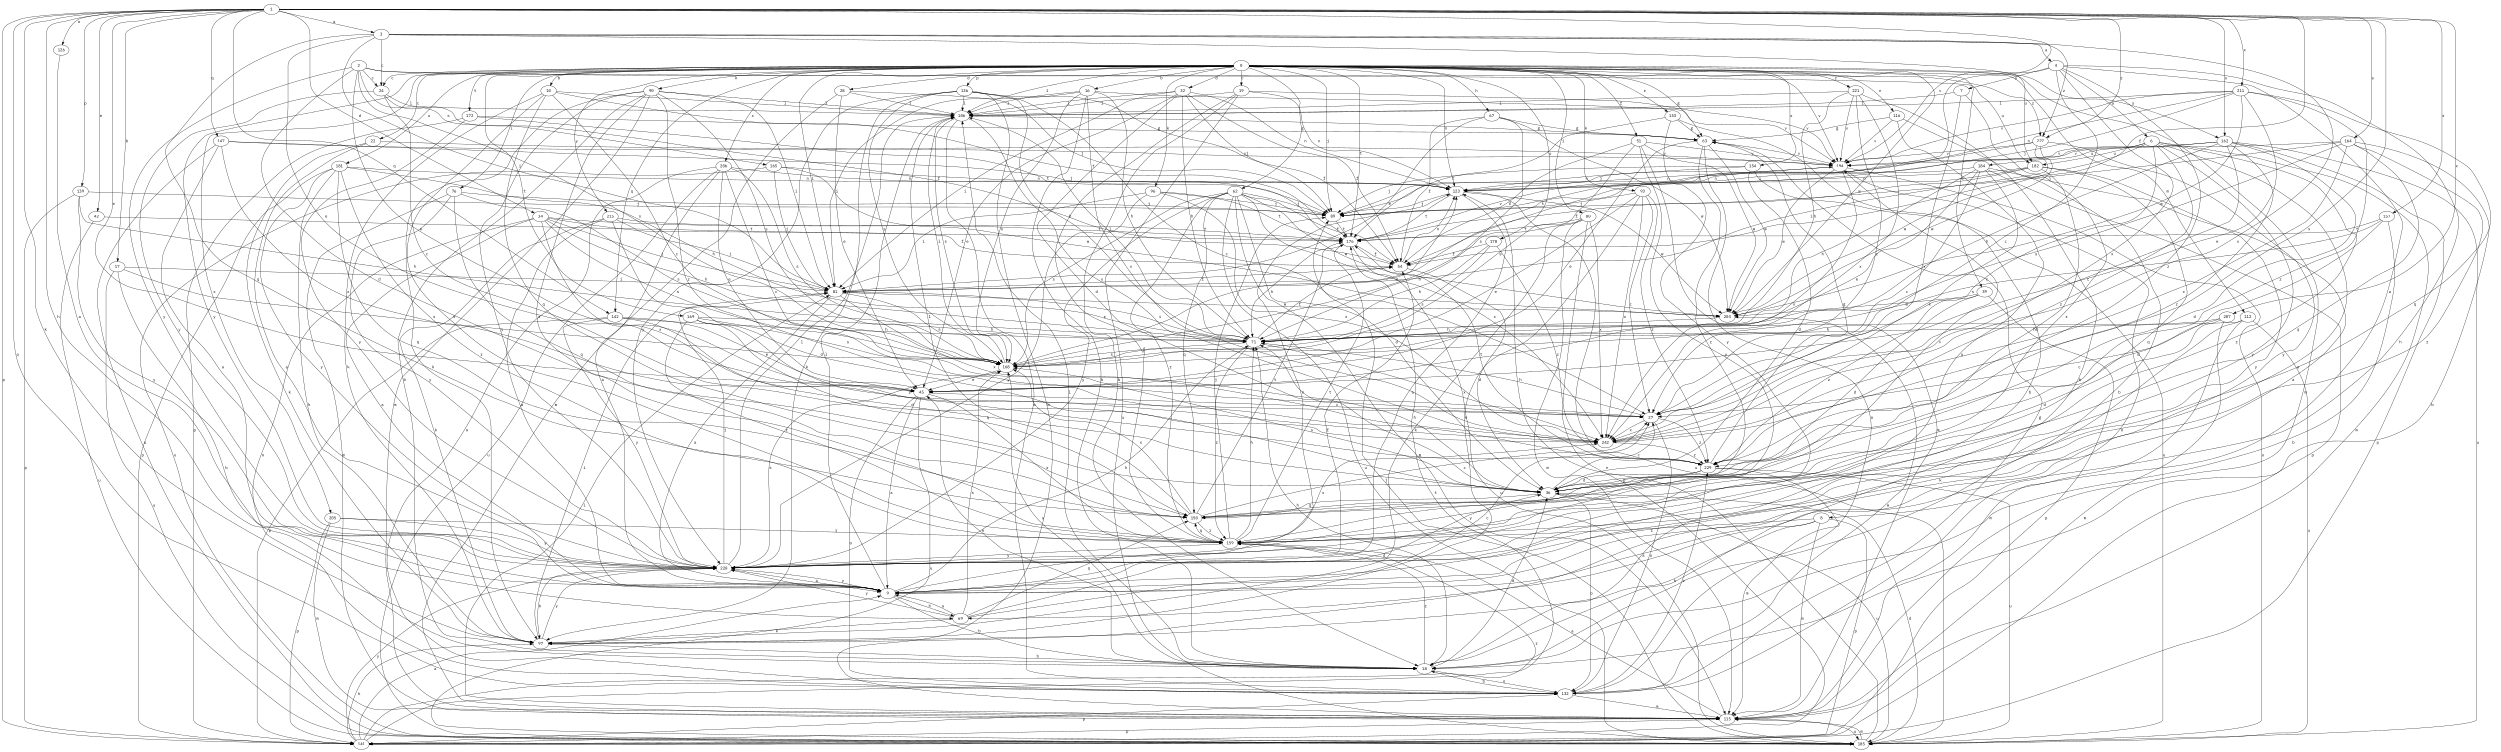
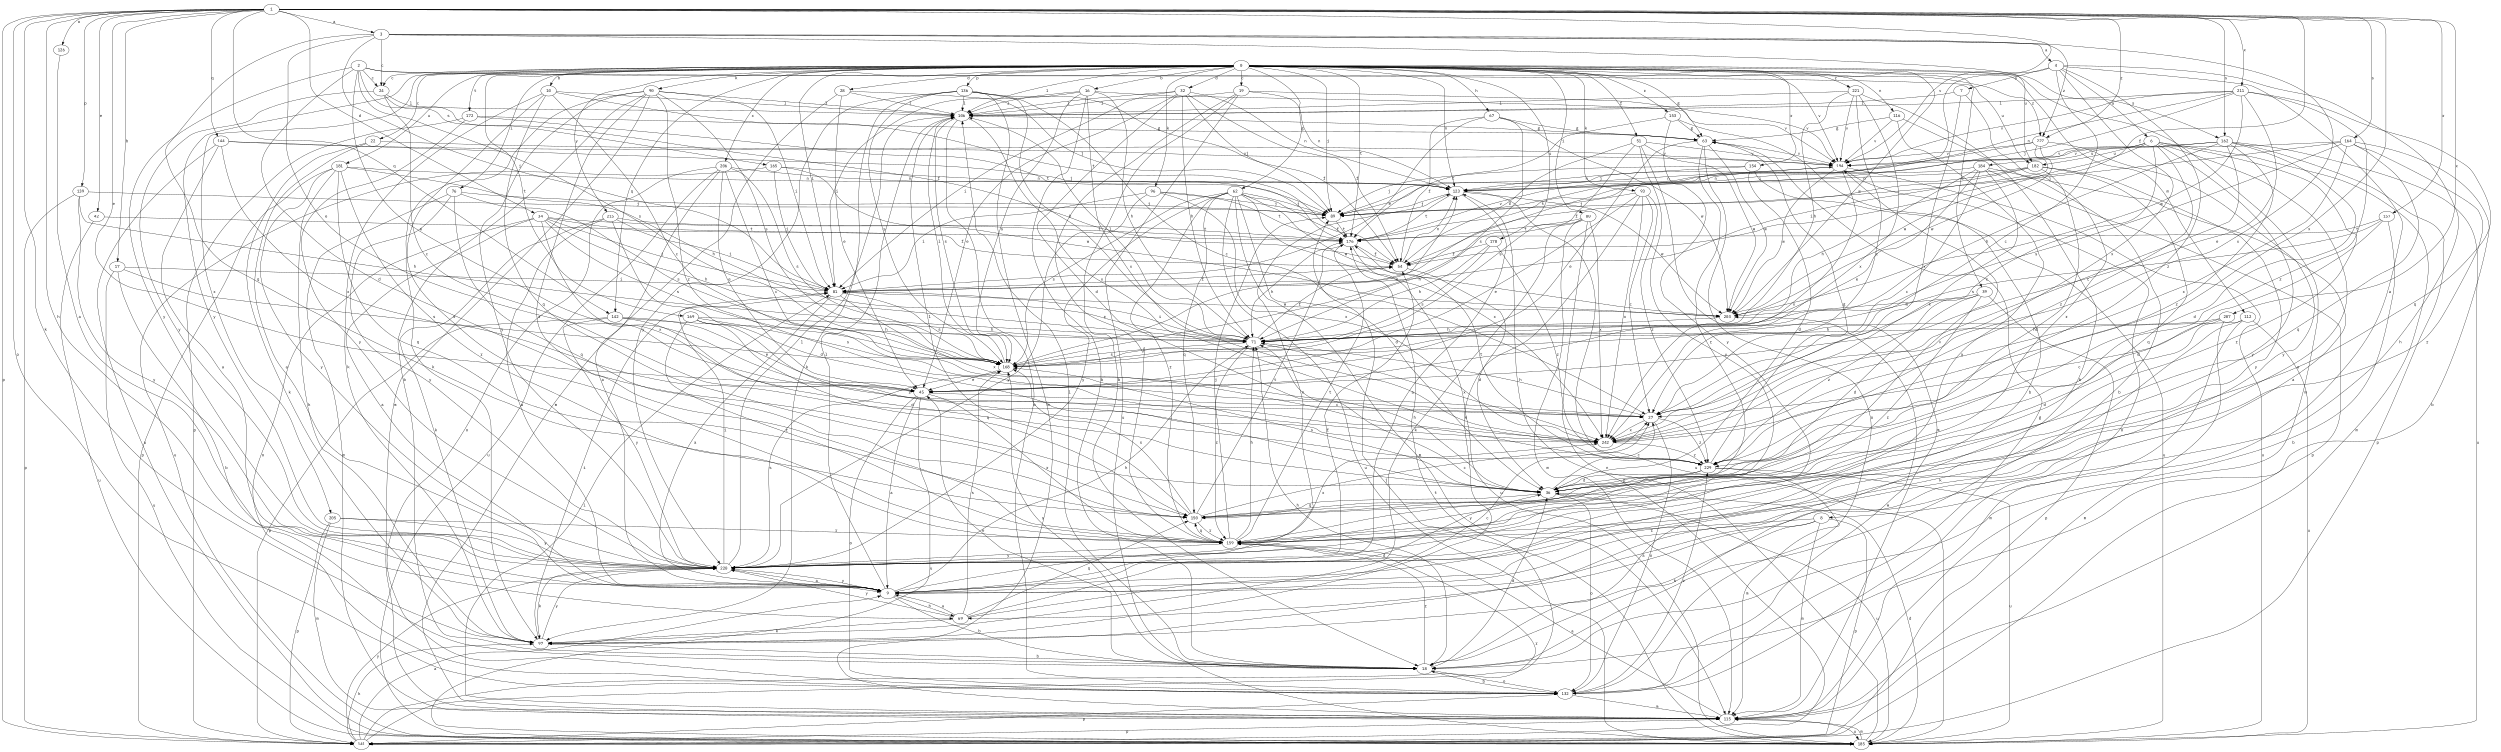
node "147": label "147" -> "144"
edge "39" -> "159": added, label "r"
